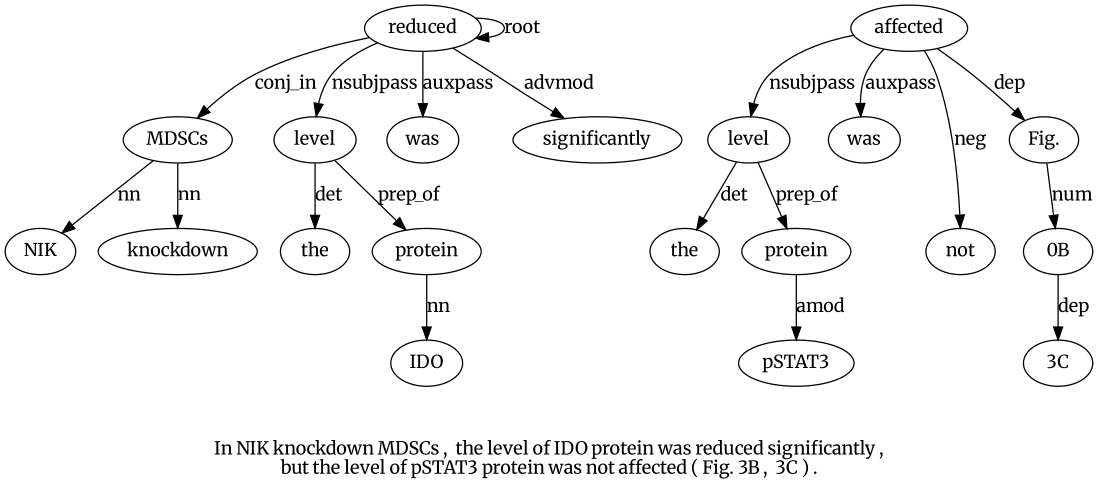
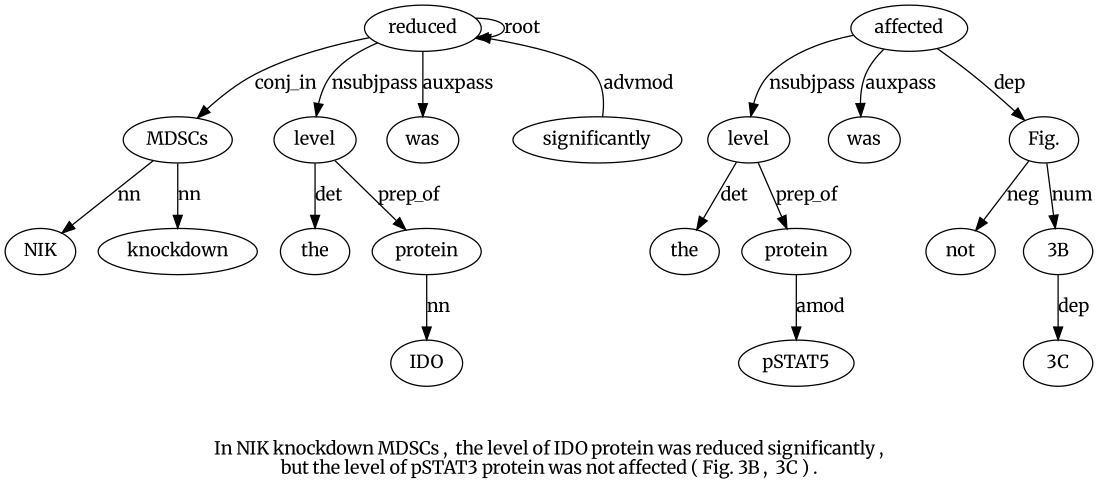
edge "reduced" -> "significantly": reversed
edge "affected" -> "not": now "Fig." -> "not"
node "0B": label "0B" -> "3B"
node "pSTAT3": label "pSTAT3" -> "pSTAT5"
